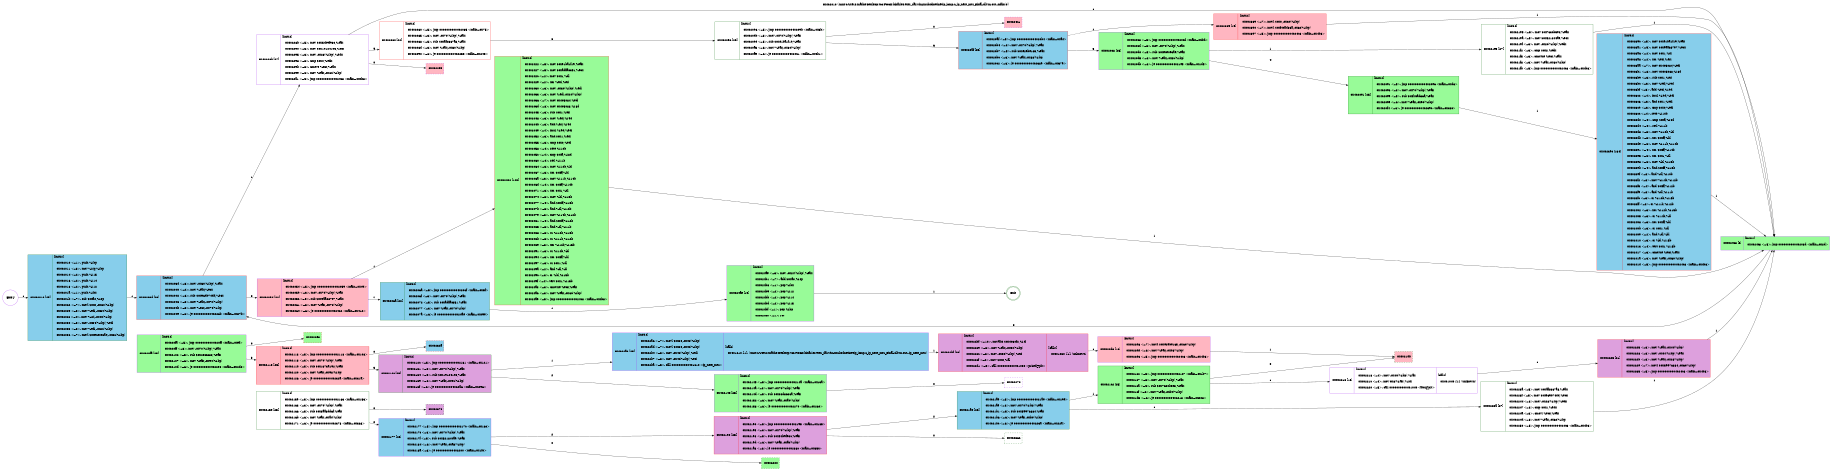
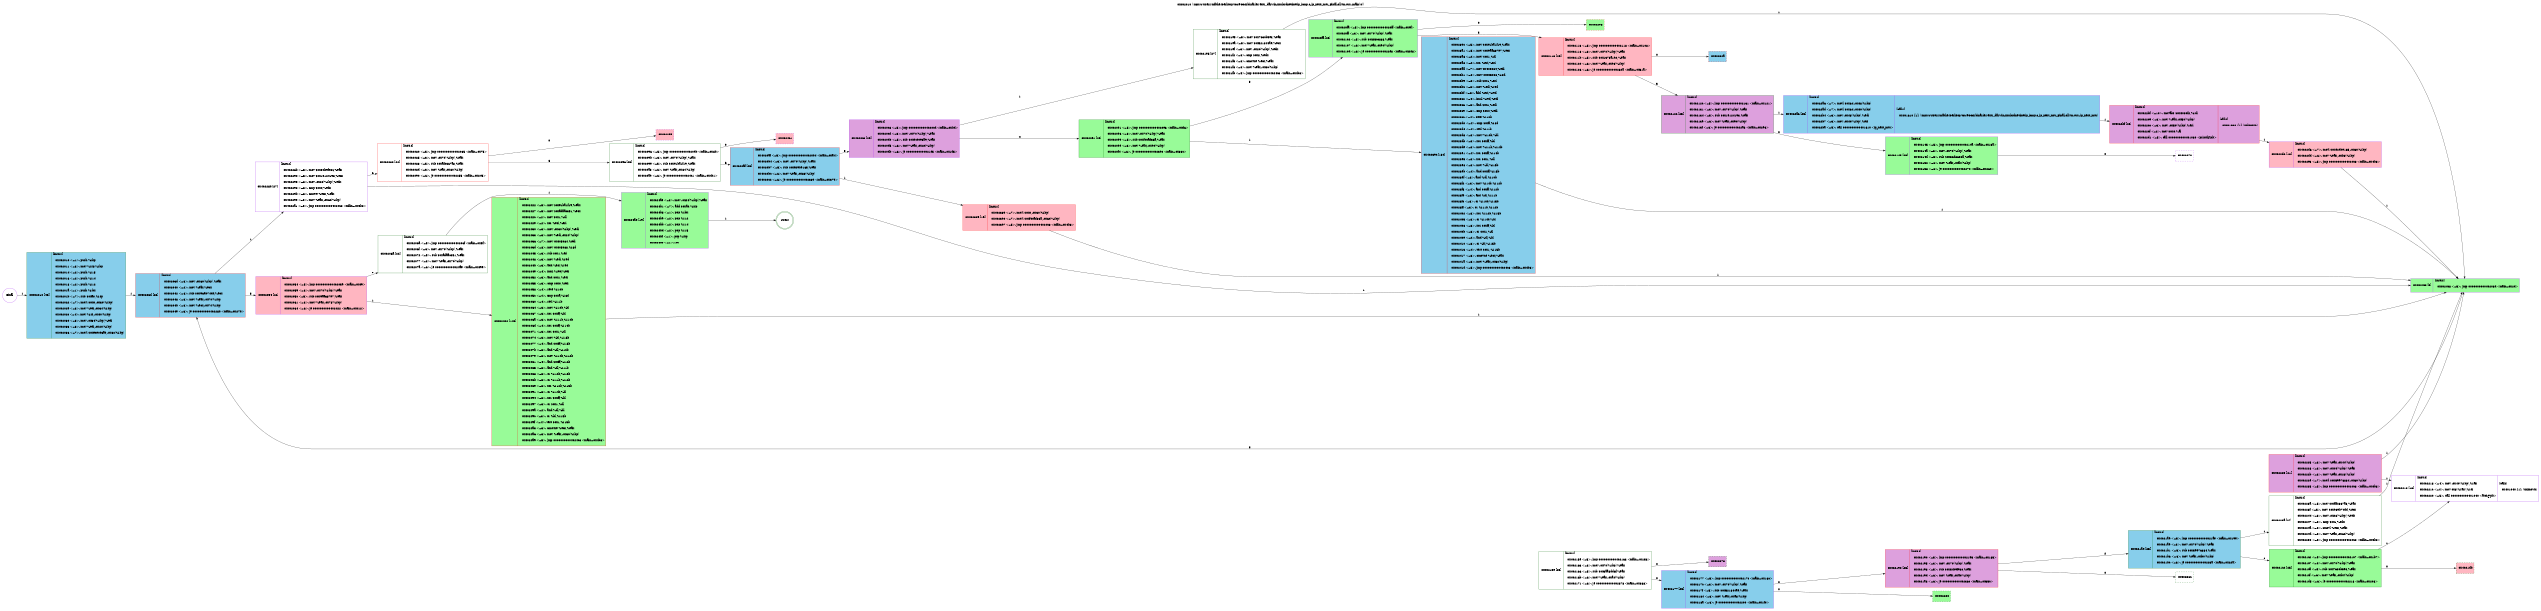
node "0x4020c8 [25]": fillcolor palegreen -> plum
edge "0x40228b [27]" -> "0x402255": now "0x402080 [22]" -> "0x402255"
edge "0x4020e1 [25]" -> "0x4020fa [25]": added, label "3"
node "Exit": label "Exit" -> "Users"
node "Entry": label "Entry" -> "Final"
node "0x40206a [22]": fillcolor skyblue -> white
edge "0x4022d6 [18]" -> "0x4021db": now "0x4022d6 [18]" -> "0x4024c8 [5]"
edge "0x402218 [13]" -> "0x402225 [21]": reversed
